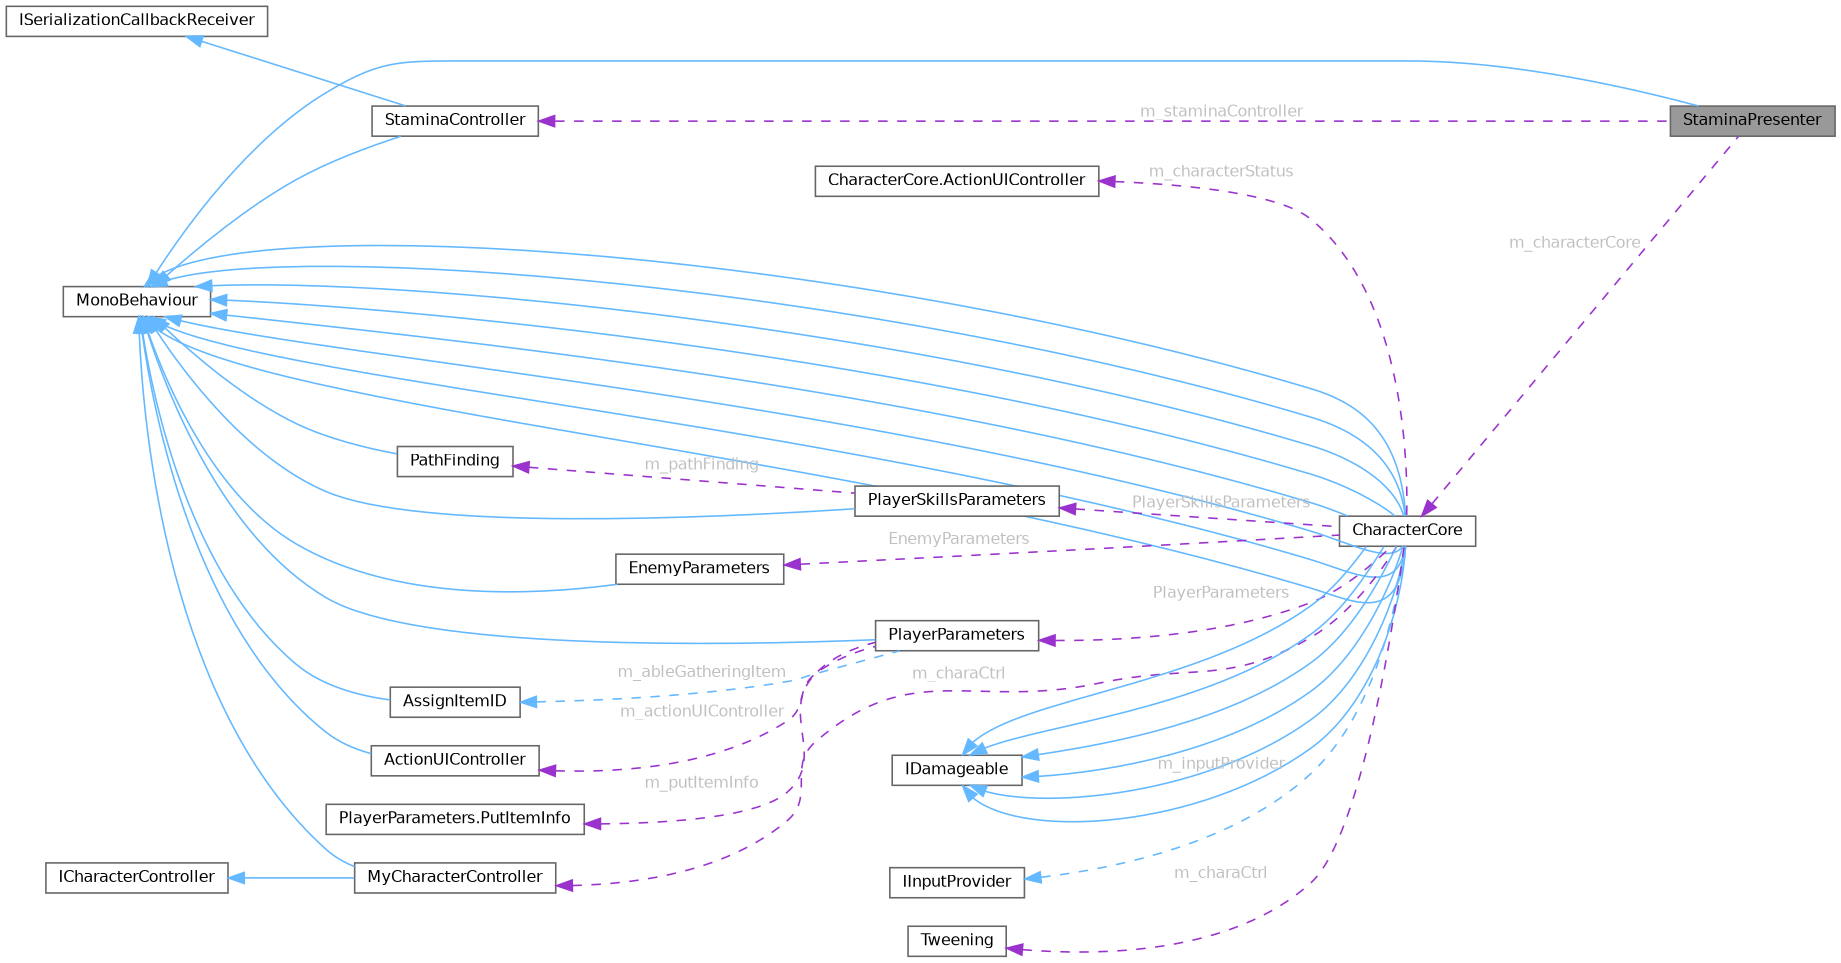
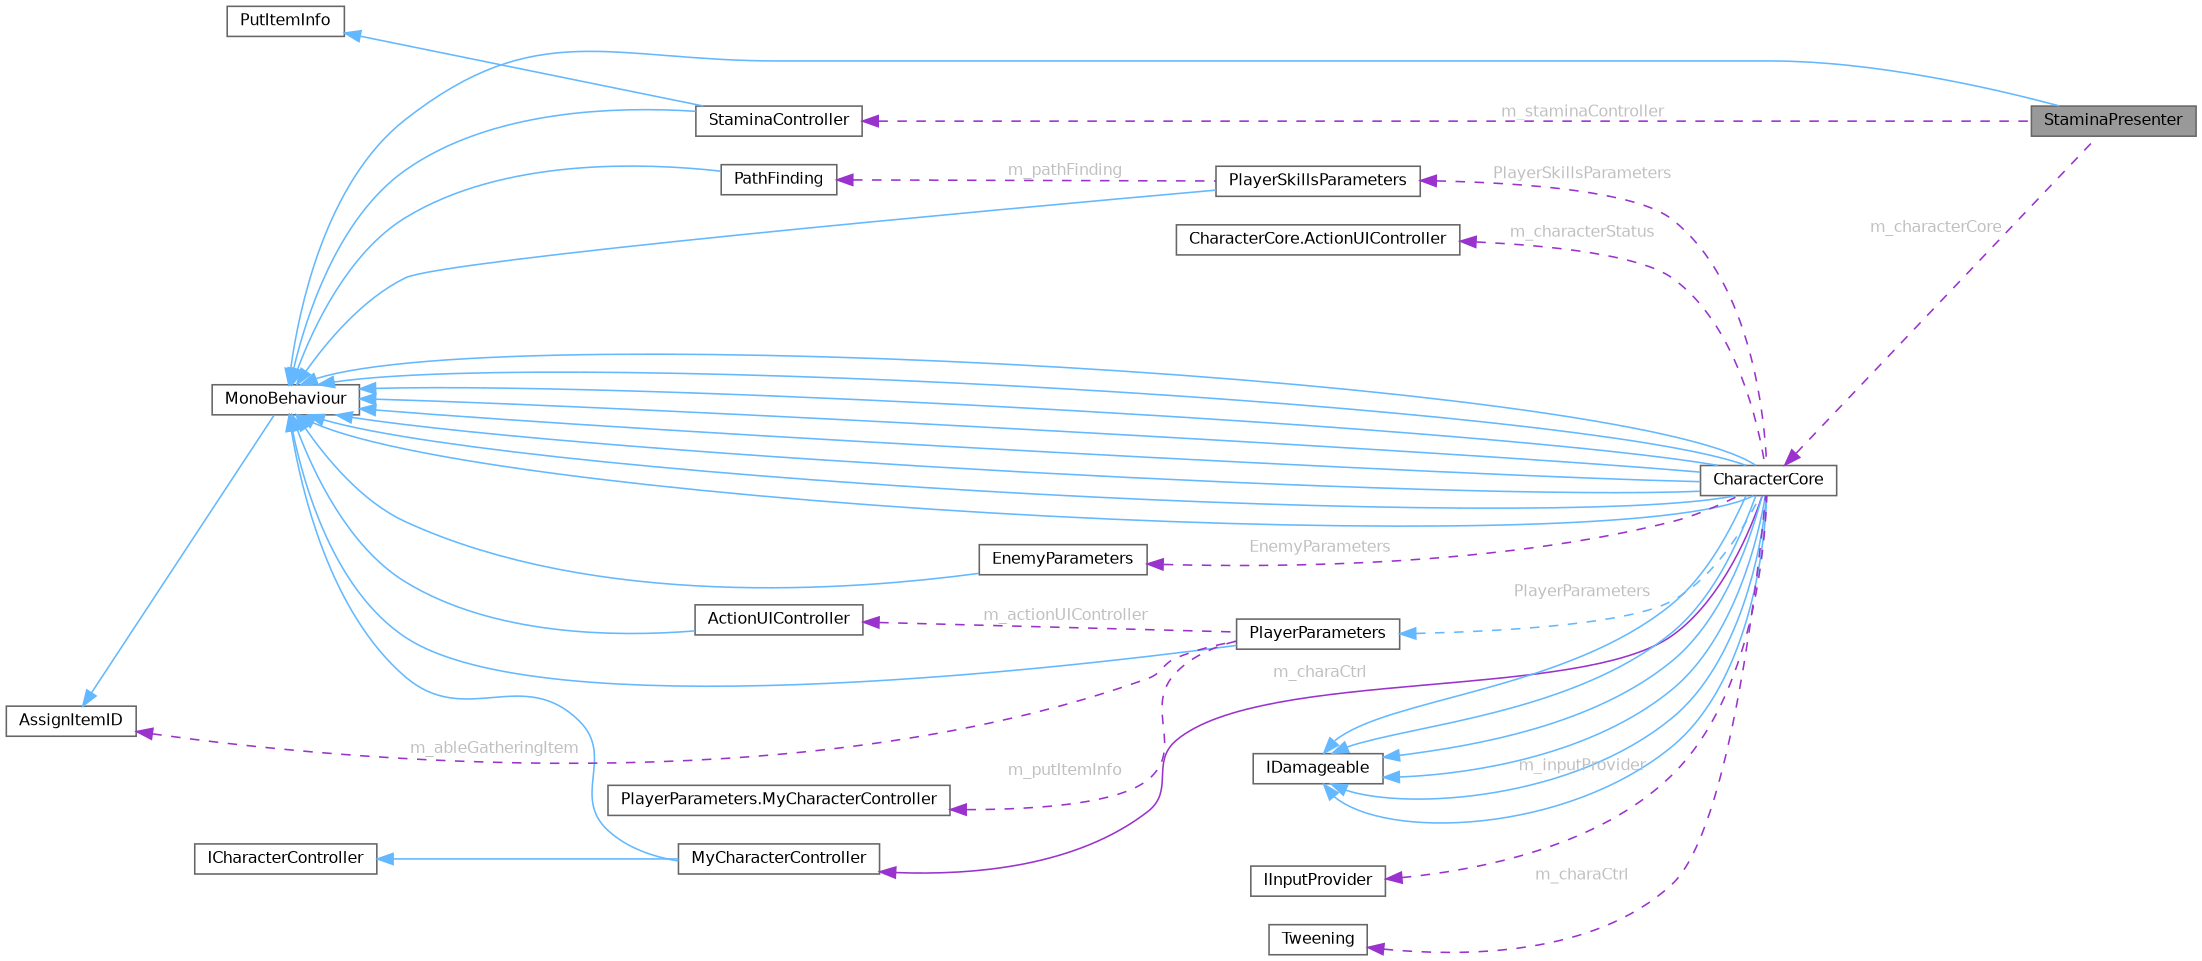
node "ISerializationCallbackReceiver": label "ISerializationCallbackReceiver" -> "PutItemInfo"
edge "AssignItemID" -> "MonoBehaviour": reversed
edge "CharacterCore" -> "PlayerParameters": color darkorchid3 -> steelblue1
edge "PlayerParameters" -> "AssignItemID": color steelblue1 -> darkorchid3
edge "CharacterCore" -> "MyCharacterController": style dashed -> solid
edge "CharacterCore" -> "IInputProvider": color steelblue1 -> darkorchid3
node "PlayerParameters.PutItemInfo": label "PlayerParameters.PutItemInfo" -> "PlayerParameters.MyCharacterController"
